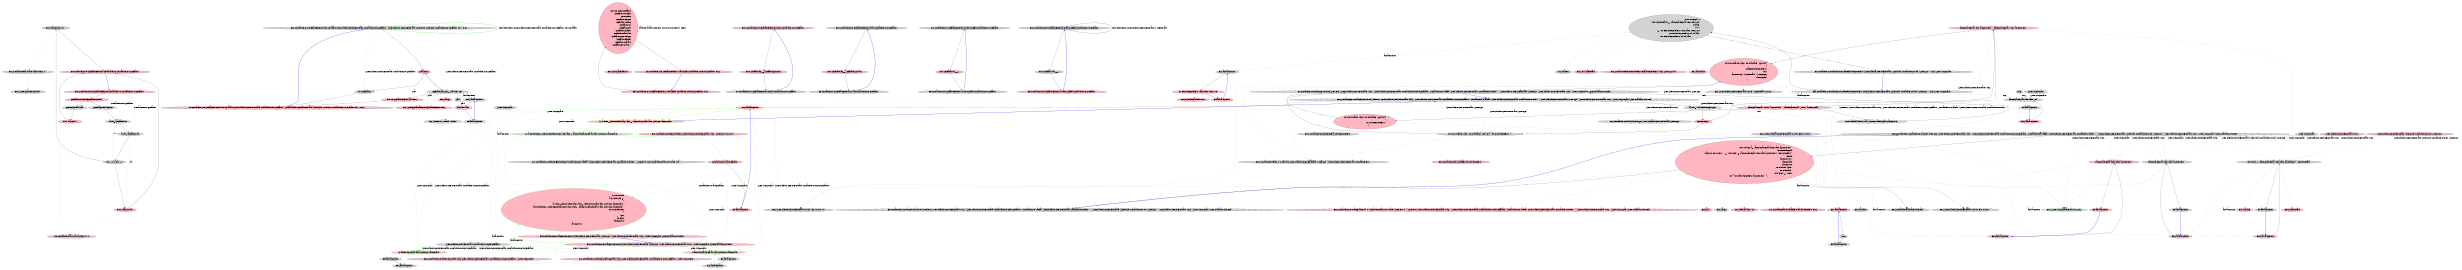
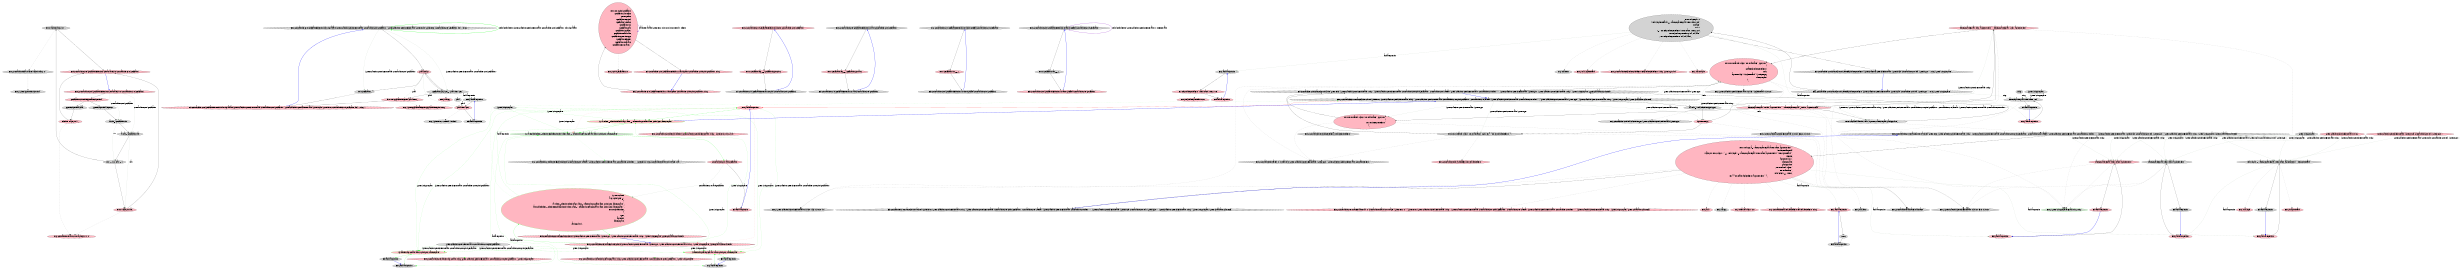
node "return  Maybe.Just(1);": label "return  Maybe.Just(1);" -> "tokenizer  Maybe.Just(1);"
